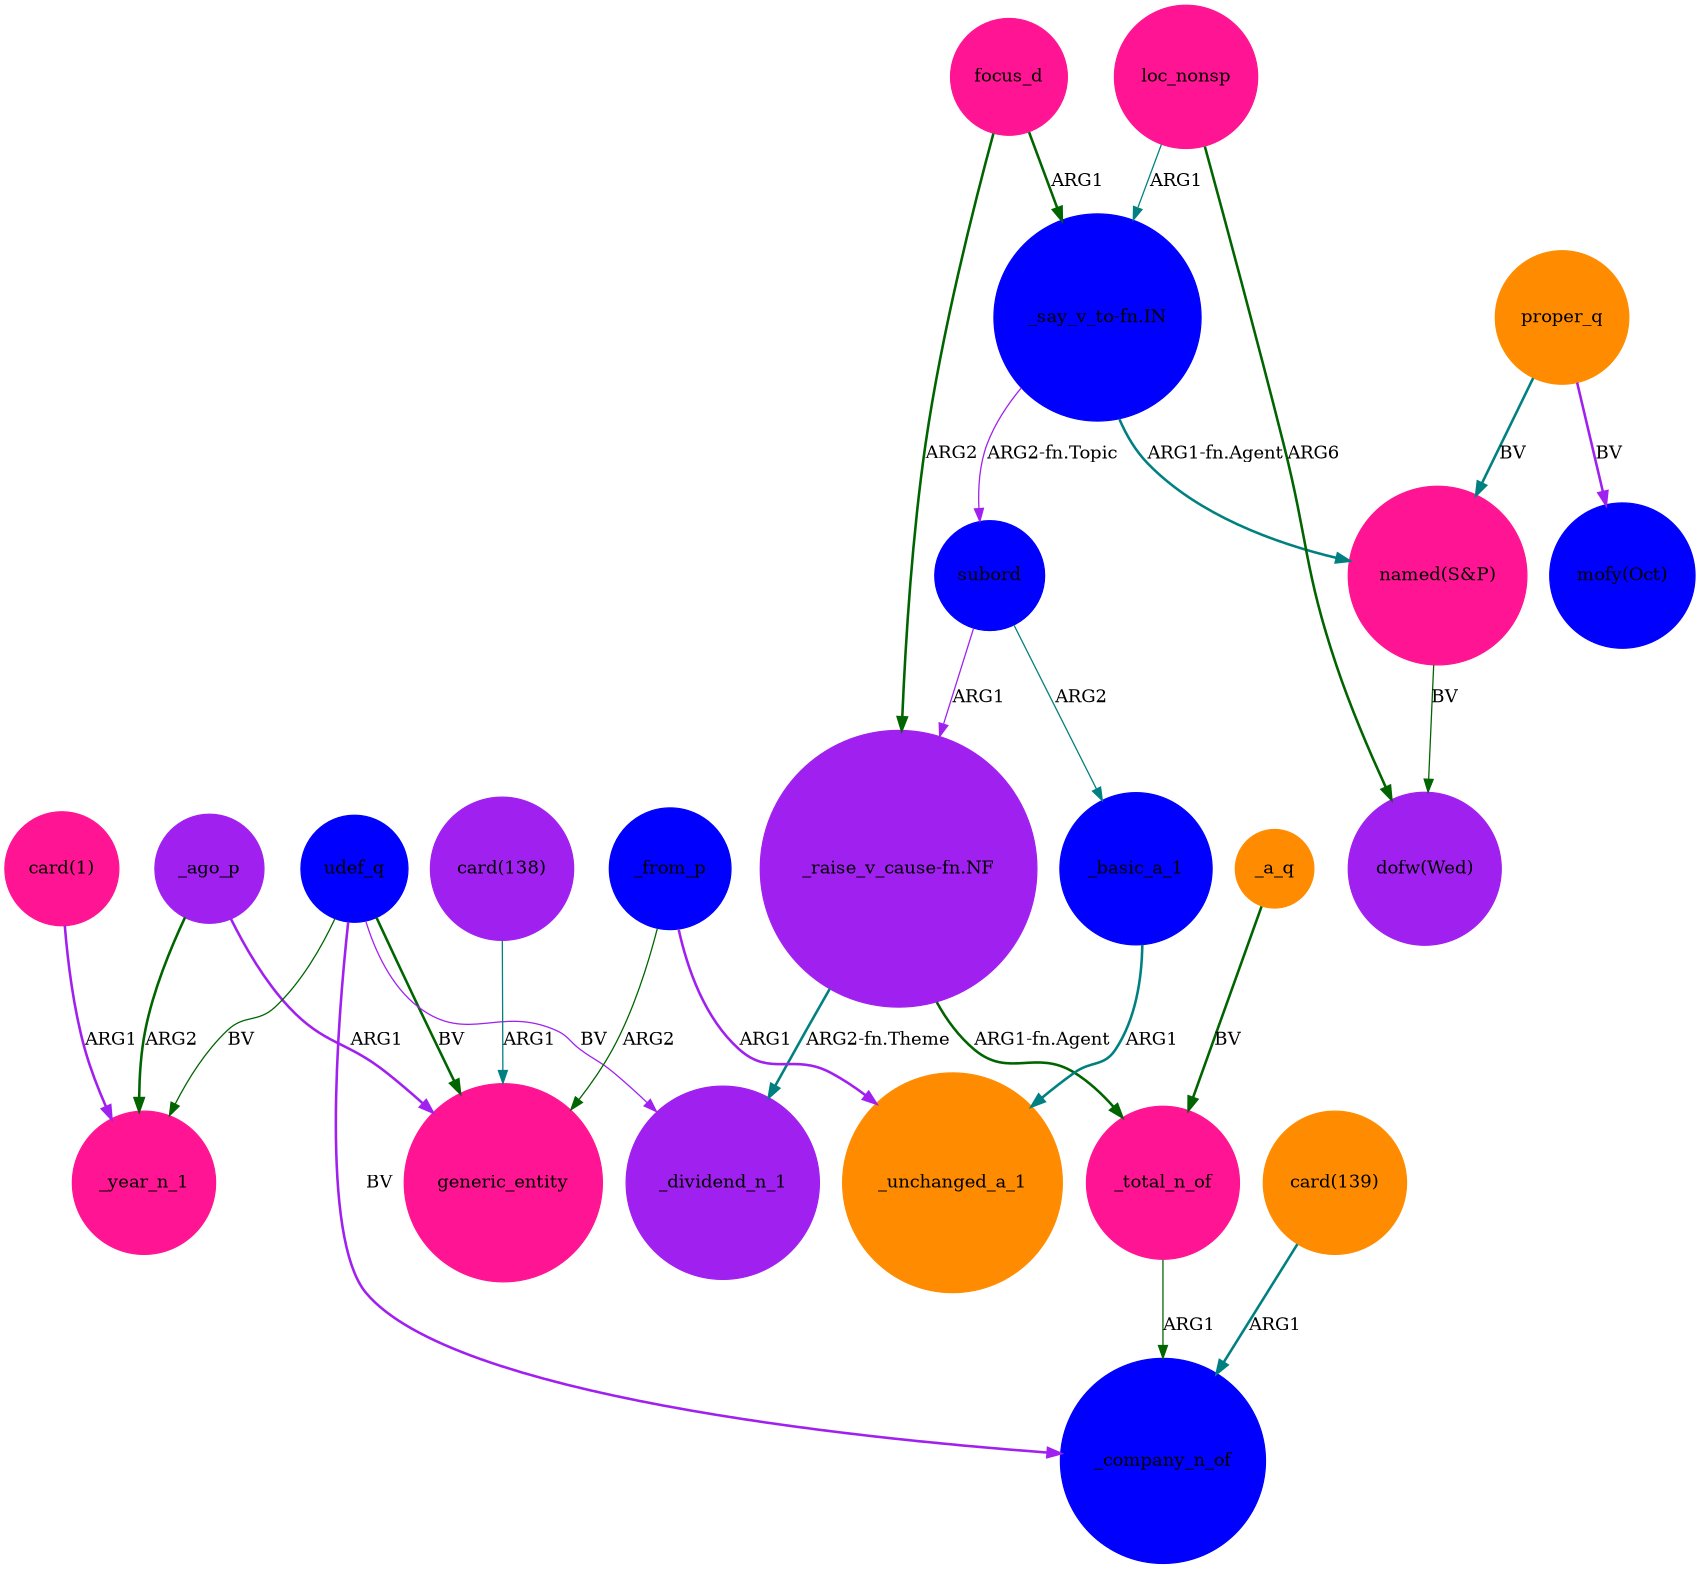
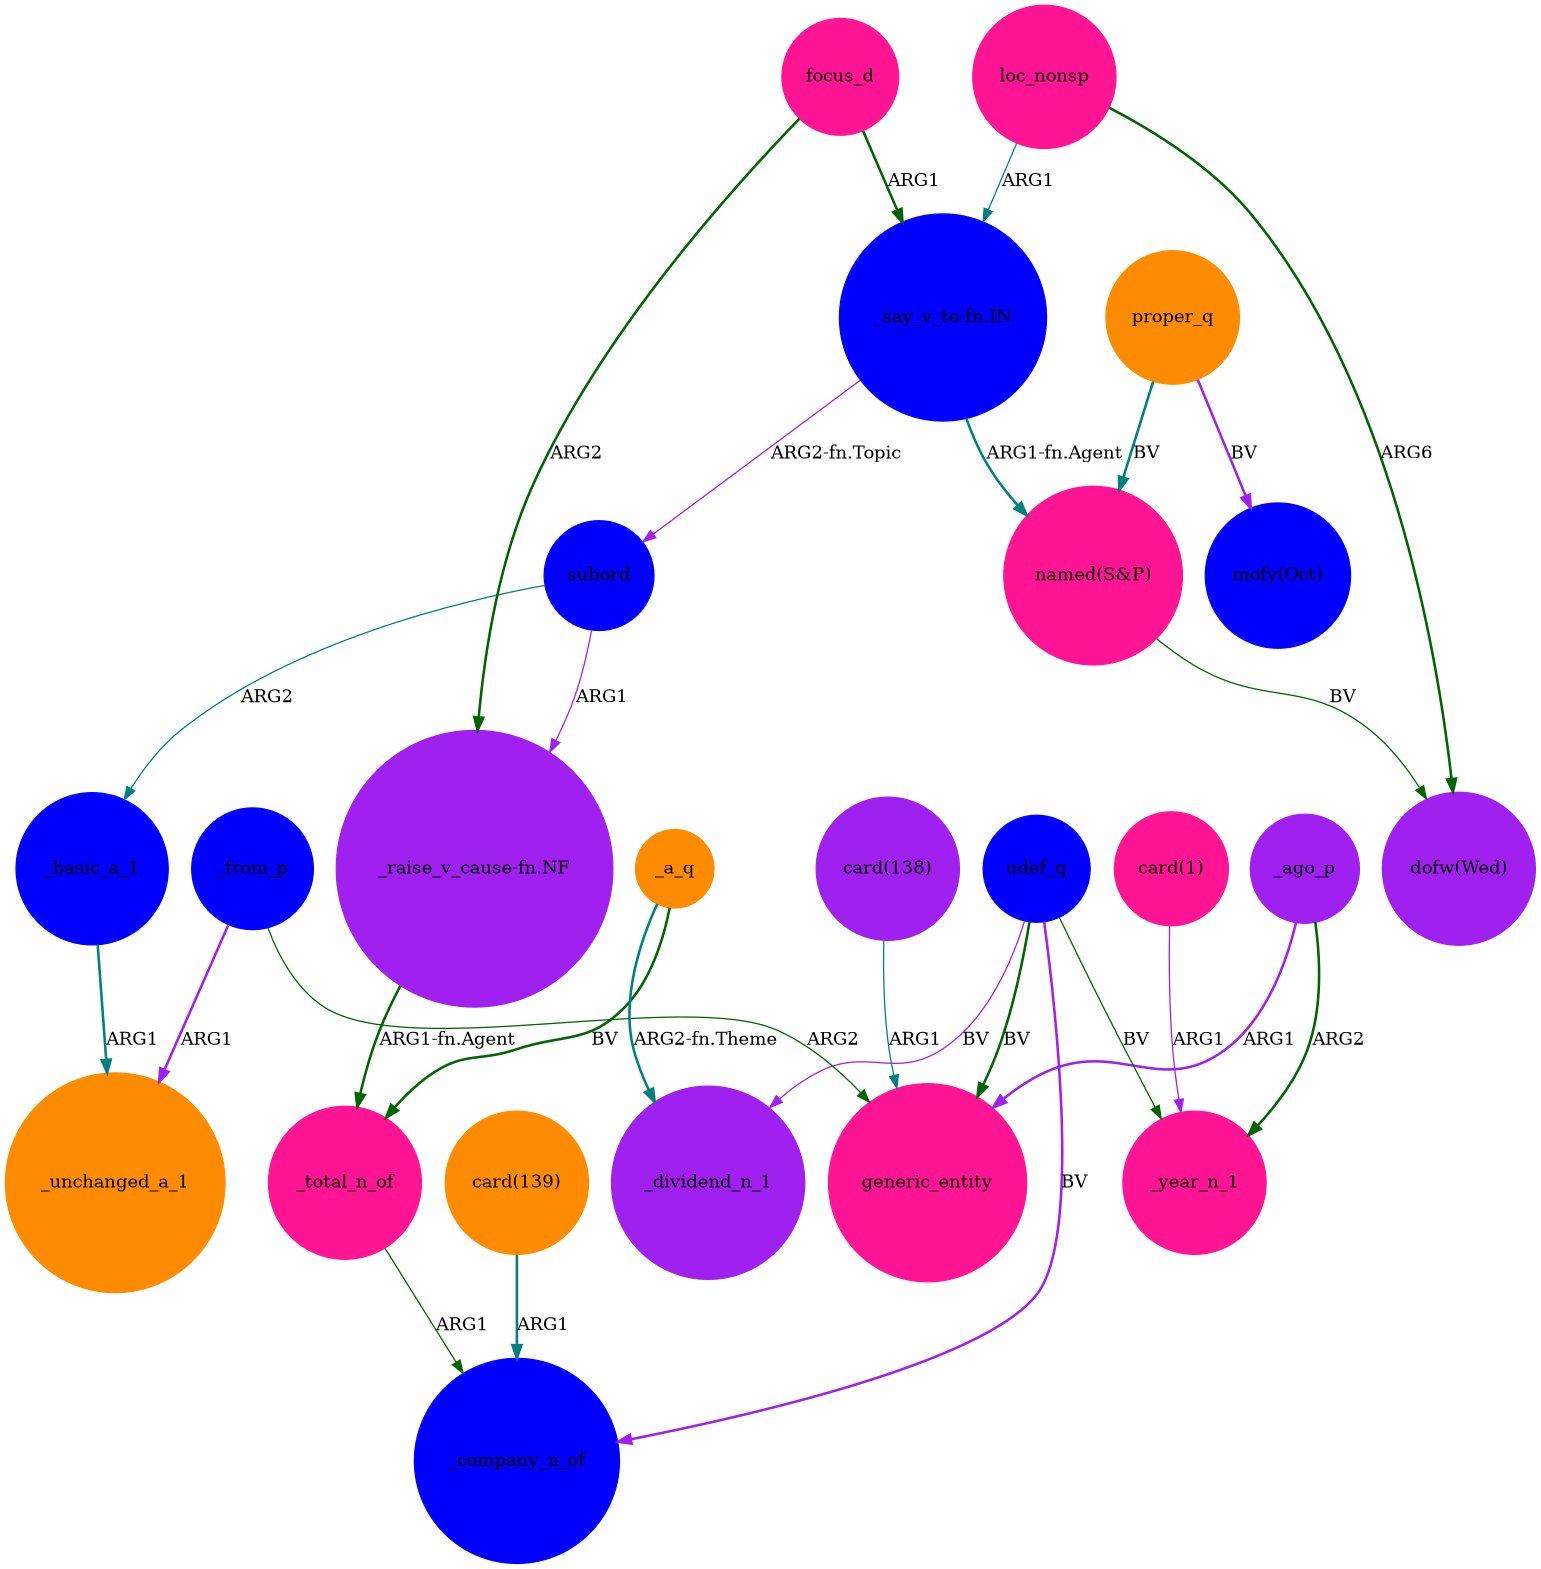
edge "card(1)" -> "_year_n_1": style bold -> solid
edge "_raise_v_cause-fn.NF" -> "_dividend_n_1": now "_a_q" -> "_dividend_n_1"
